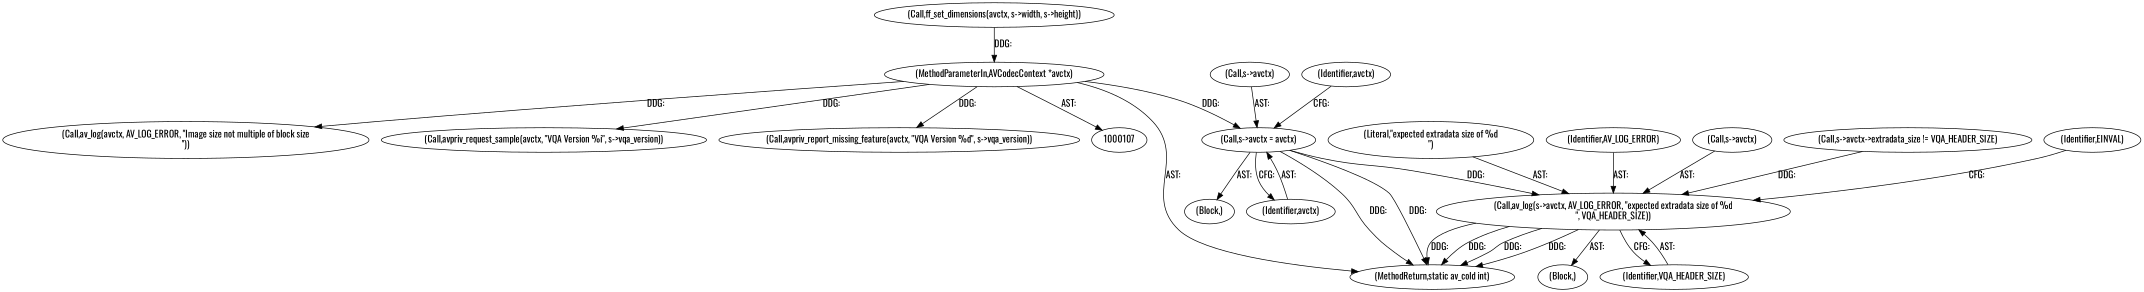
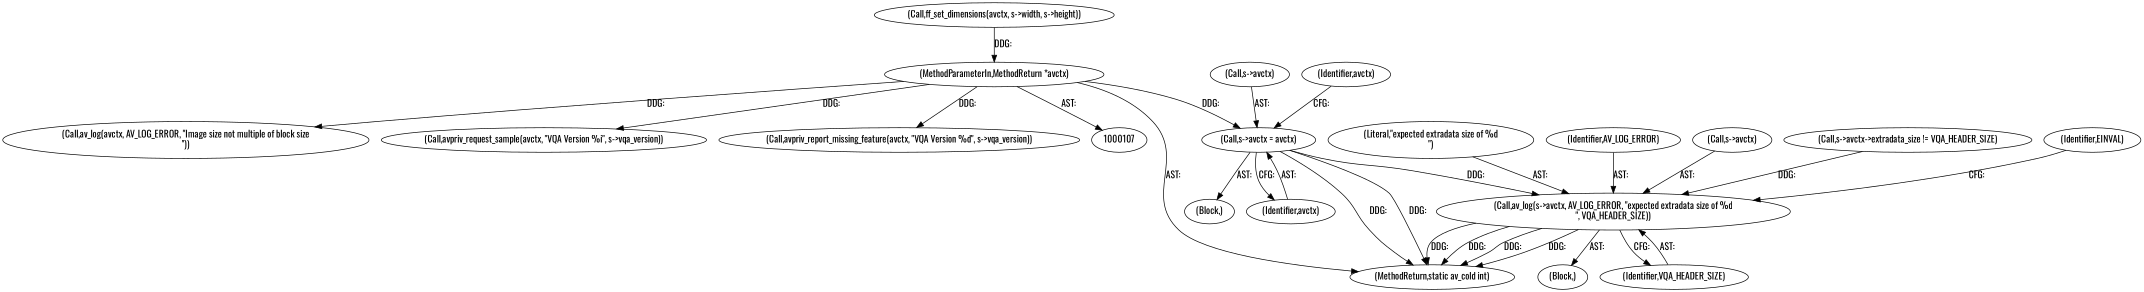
node "(MethodParameterIn,AVCodecContext *avctx)": label "(MethodParameterIn,AVCodecContext *avctx)" -> "(MethodParameterIn,MethodReturn *avctx)"
